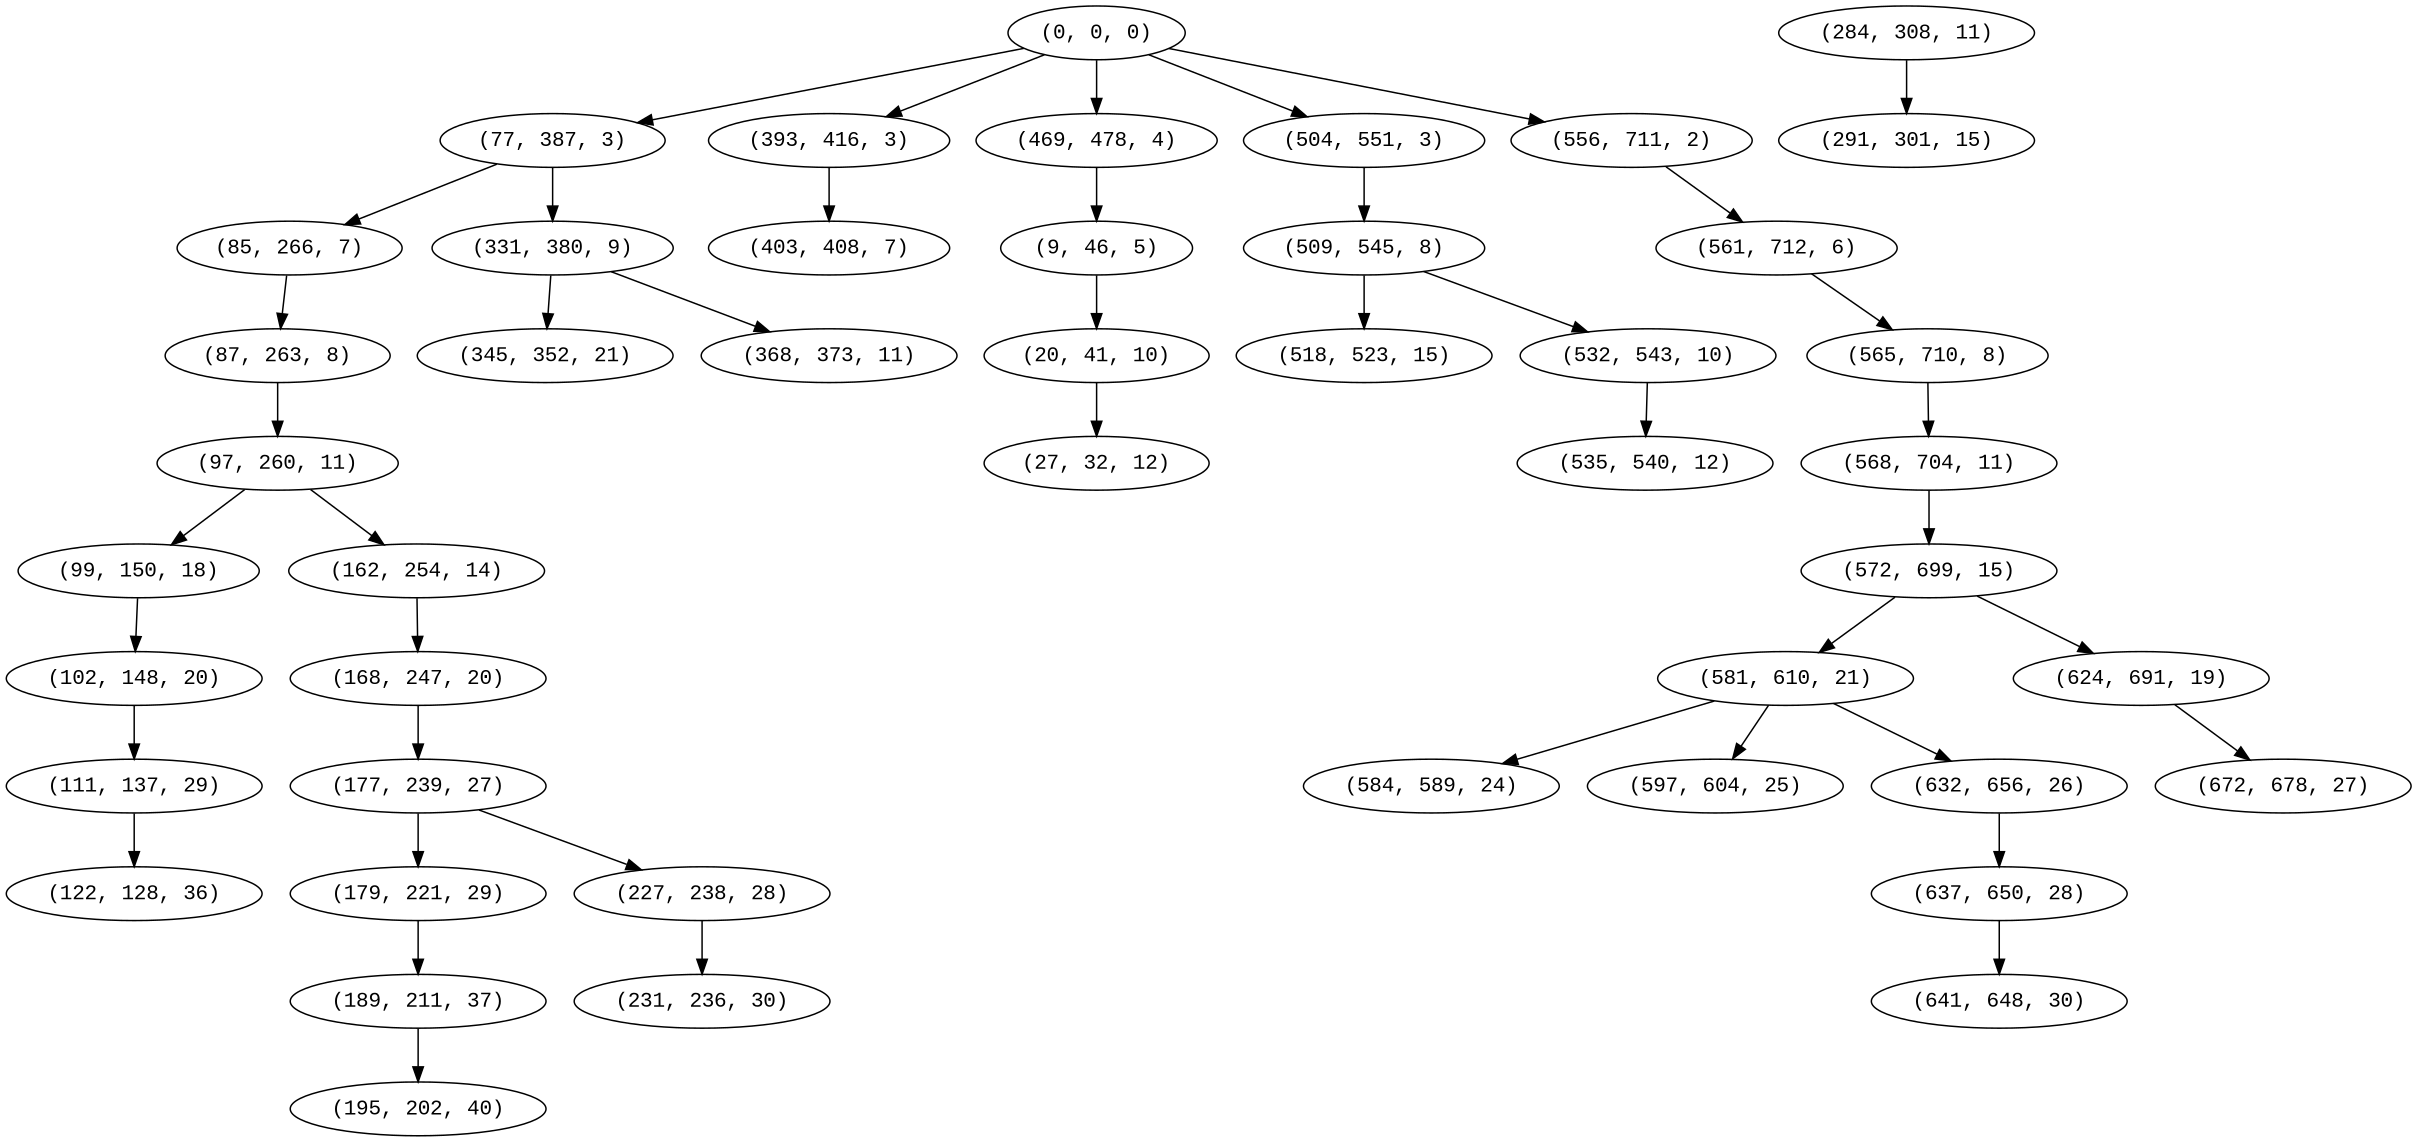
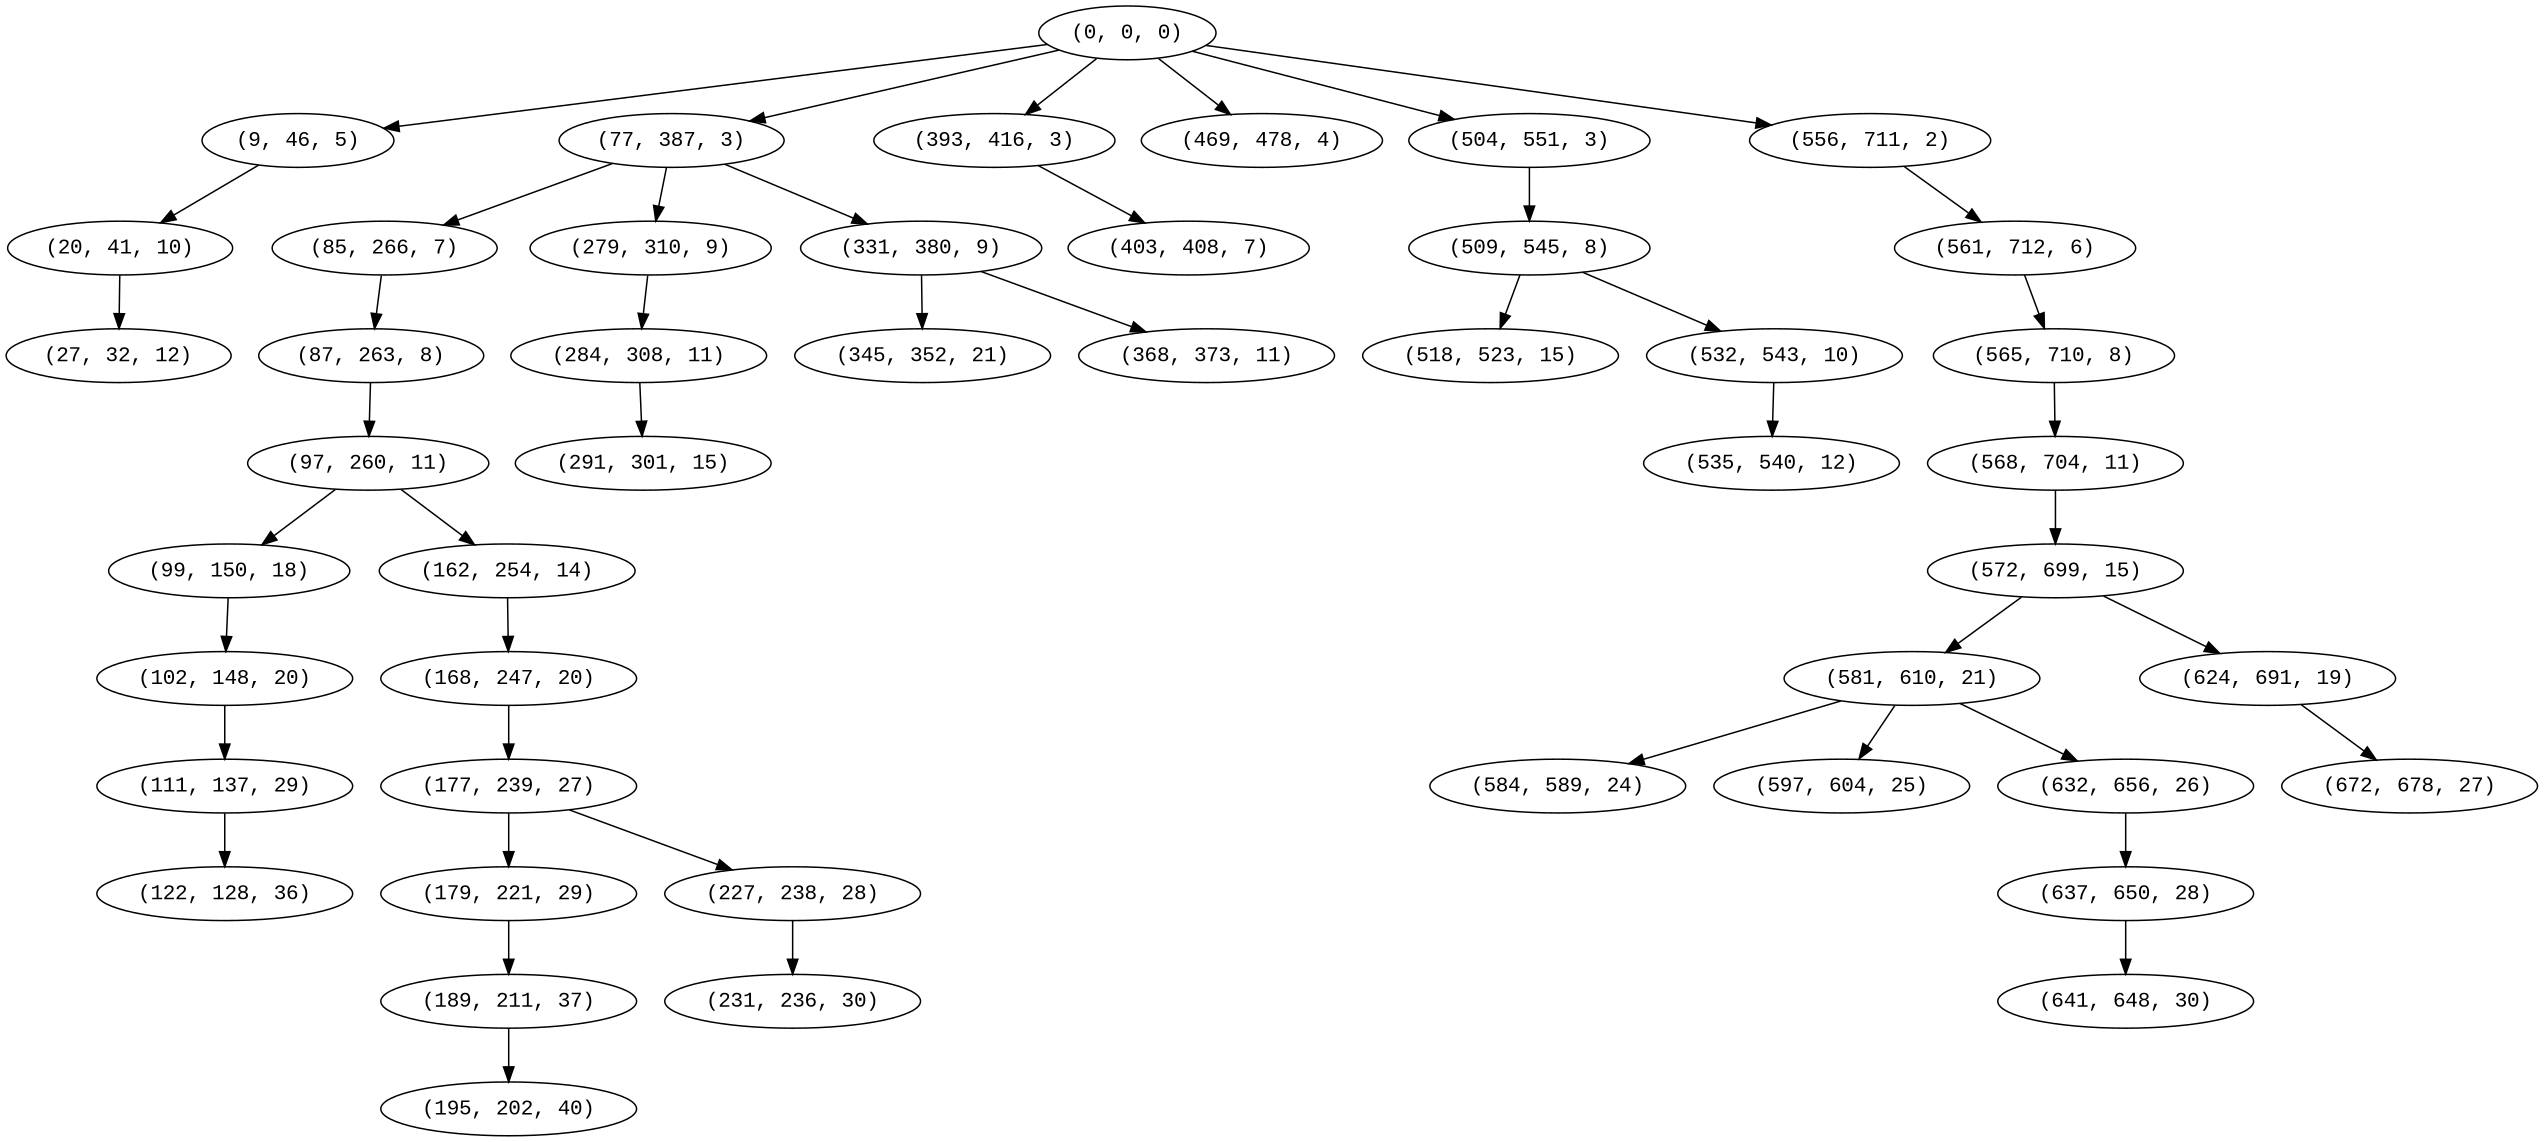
edge "(469, 478, 4)" -> "(9, 46, 5)": now "(0, 0, 0)" -> "(9, 46, 5)"
node "(279, 310, 9)": added
